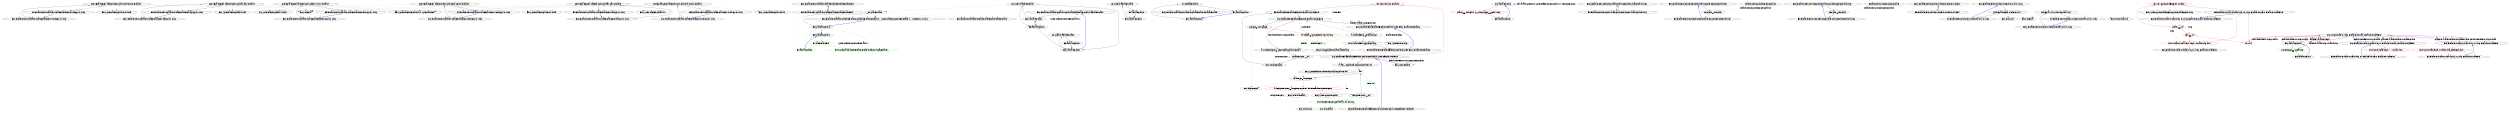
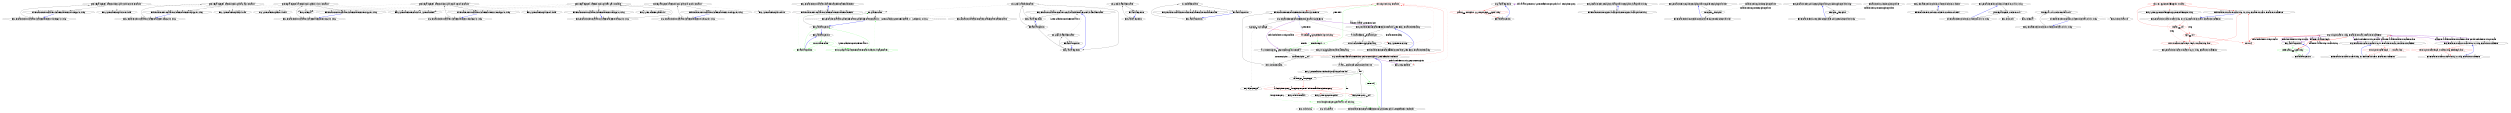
edge "Entry Humanizer.EnumHumanizeExtensions.Humanize(System.Enum)" -> "return input.ToString().Humanize();": label "System.Enum" -> "System.Tests"
node "new DateHumanizeTests()": label "new DateHumanizeTests()" -> "new RussianFormatter()"
node "p.PropertyType == typeof(string)": label "p.PropertyType == typeof(string)" -> "p.LetterCasing == typeof(string)"
